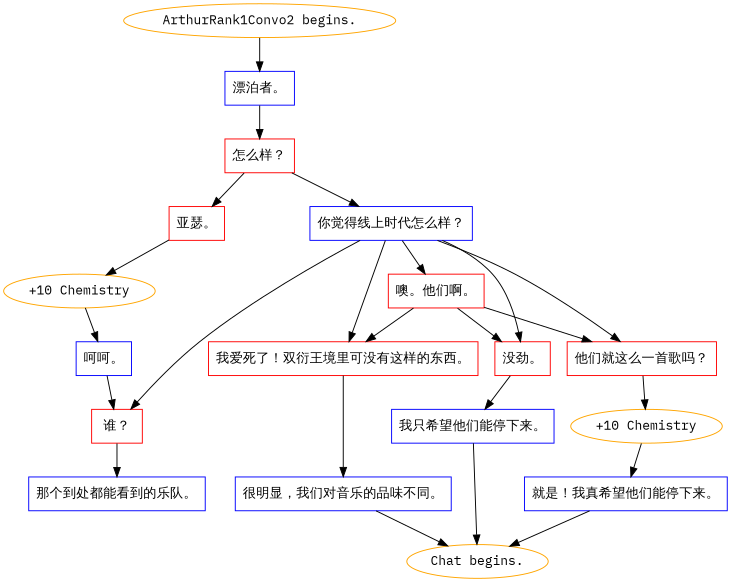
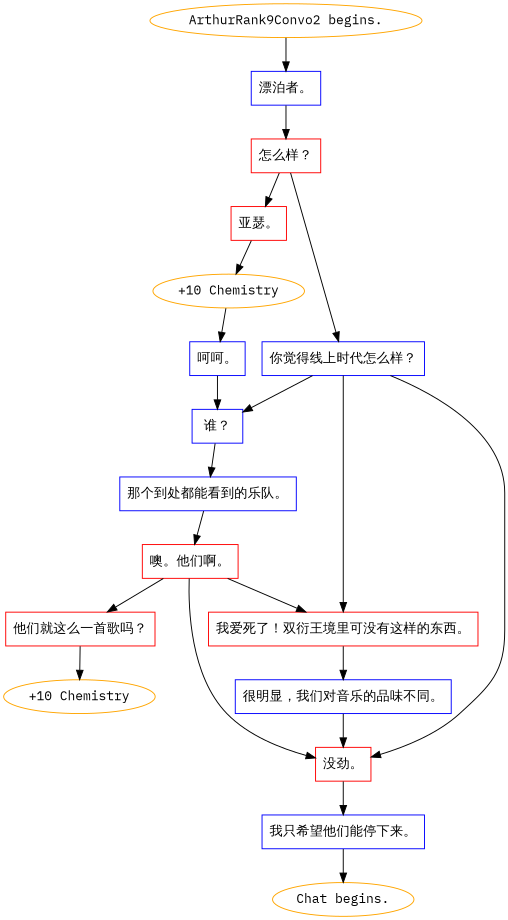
node "ArthurRank1Convo2 begins.": label "ArthurRank1Convo2 begins." -> "ArthurRank9Convo2 begins."
edge "你觉得线上时代怎么样？" -> "噢。他们啊。": now "那个到处都能看到的乐队。" -> "噢。他们啊。"
edge "你觉得线上时代怎么样？" -> "他们就这么一首歌吗？": removed
node "谁？": color red -> blue
node "就是！我真希望他们能停下来。": removed
edge "很明显，我们对音乐的品味不同。" -> "Chat begins.": now "很明显，我们对音乐的品味不同。" -> "没劲。"
